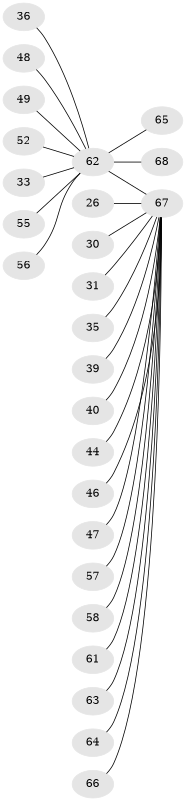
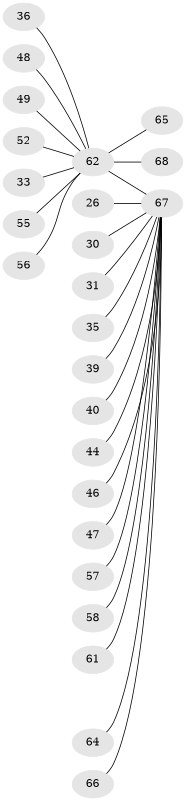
node "63": removed
